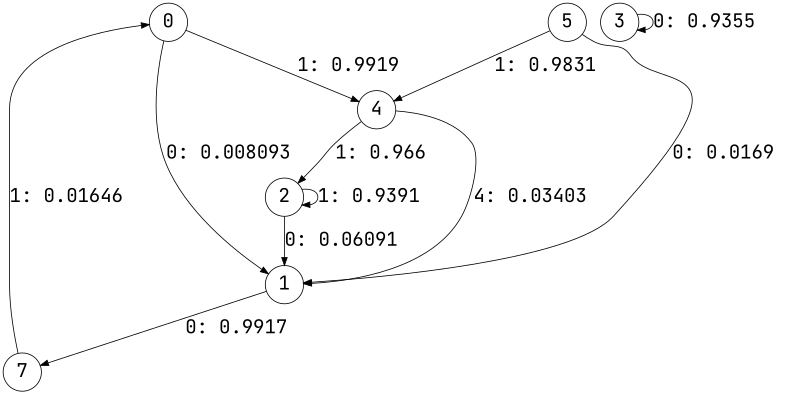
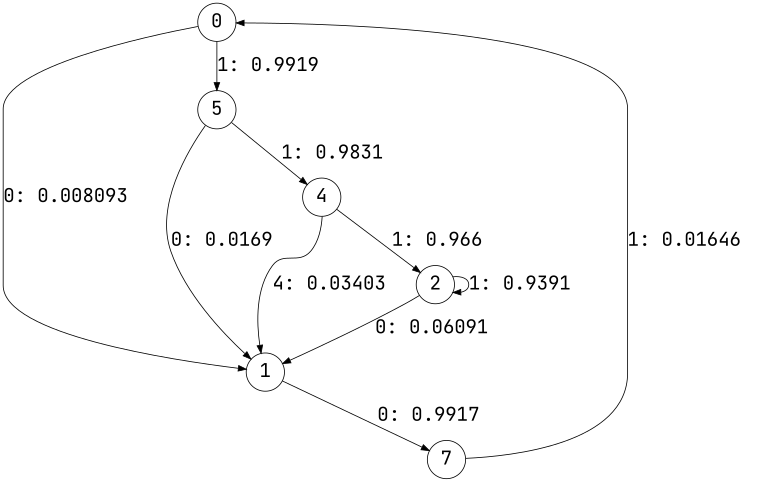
node "3": removed
edge "0" -> "4": now "0" -> "5"
